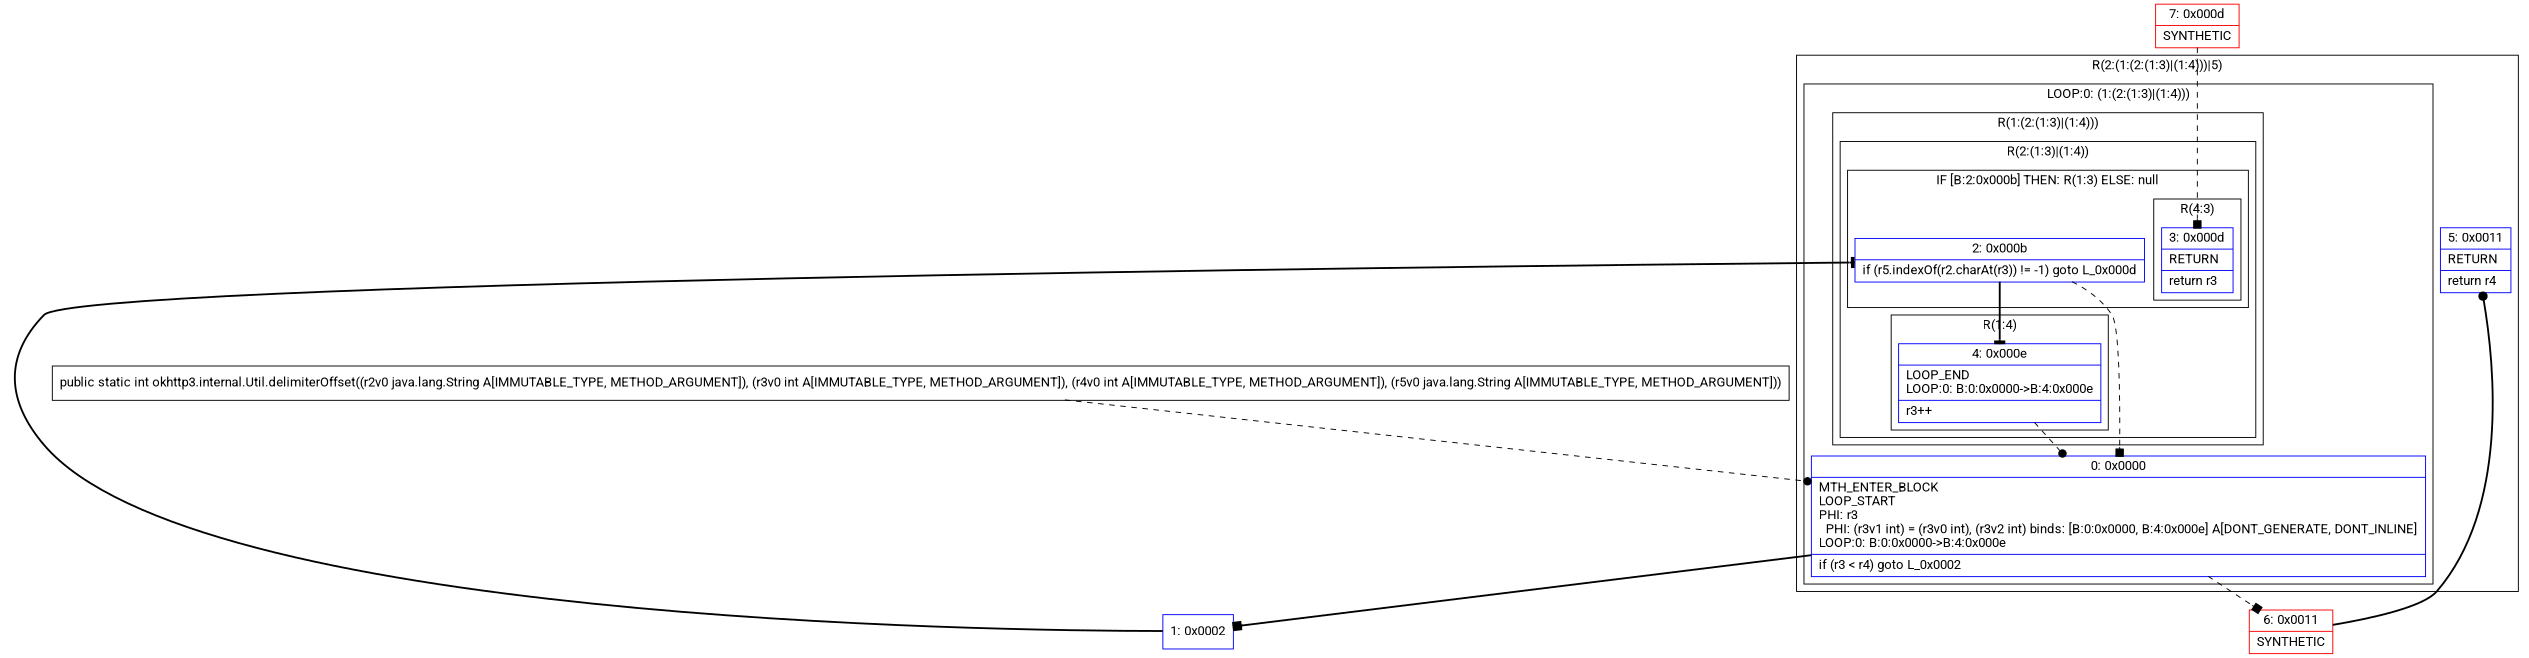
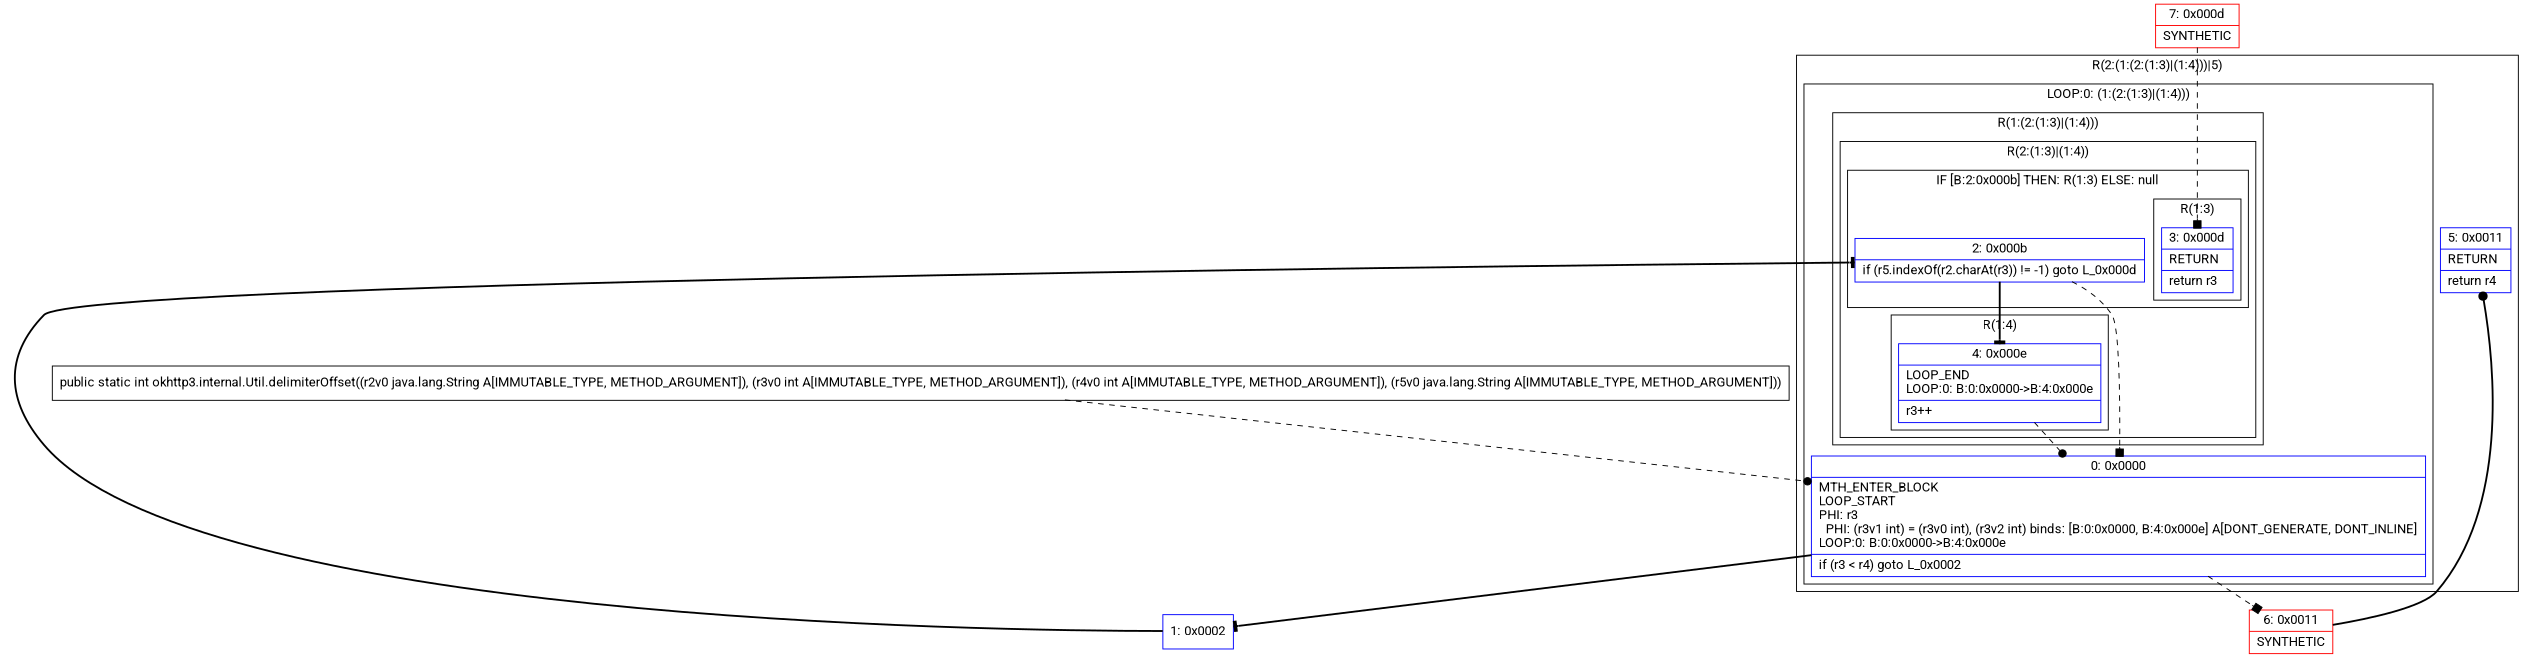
cluster "R(4:3)": label "R(4:3)" -> "R(1:3)"
edge "0: 0x0000" -> "1: 0x0002": arrowhead box -> tee
